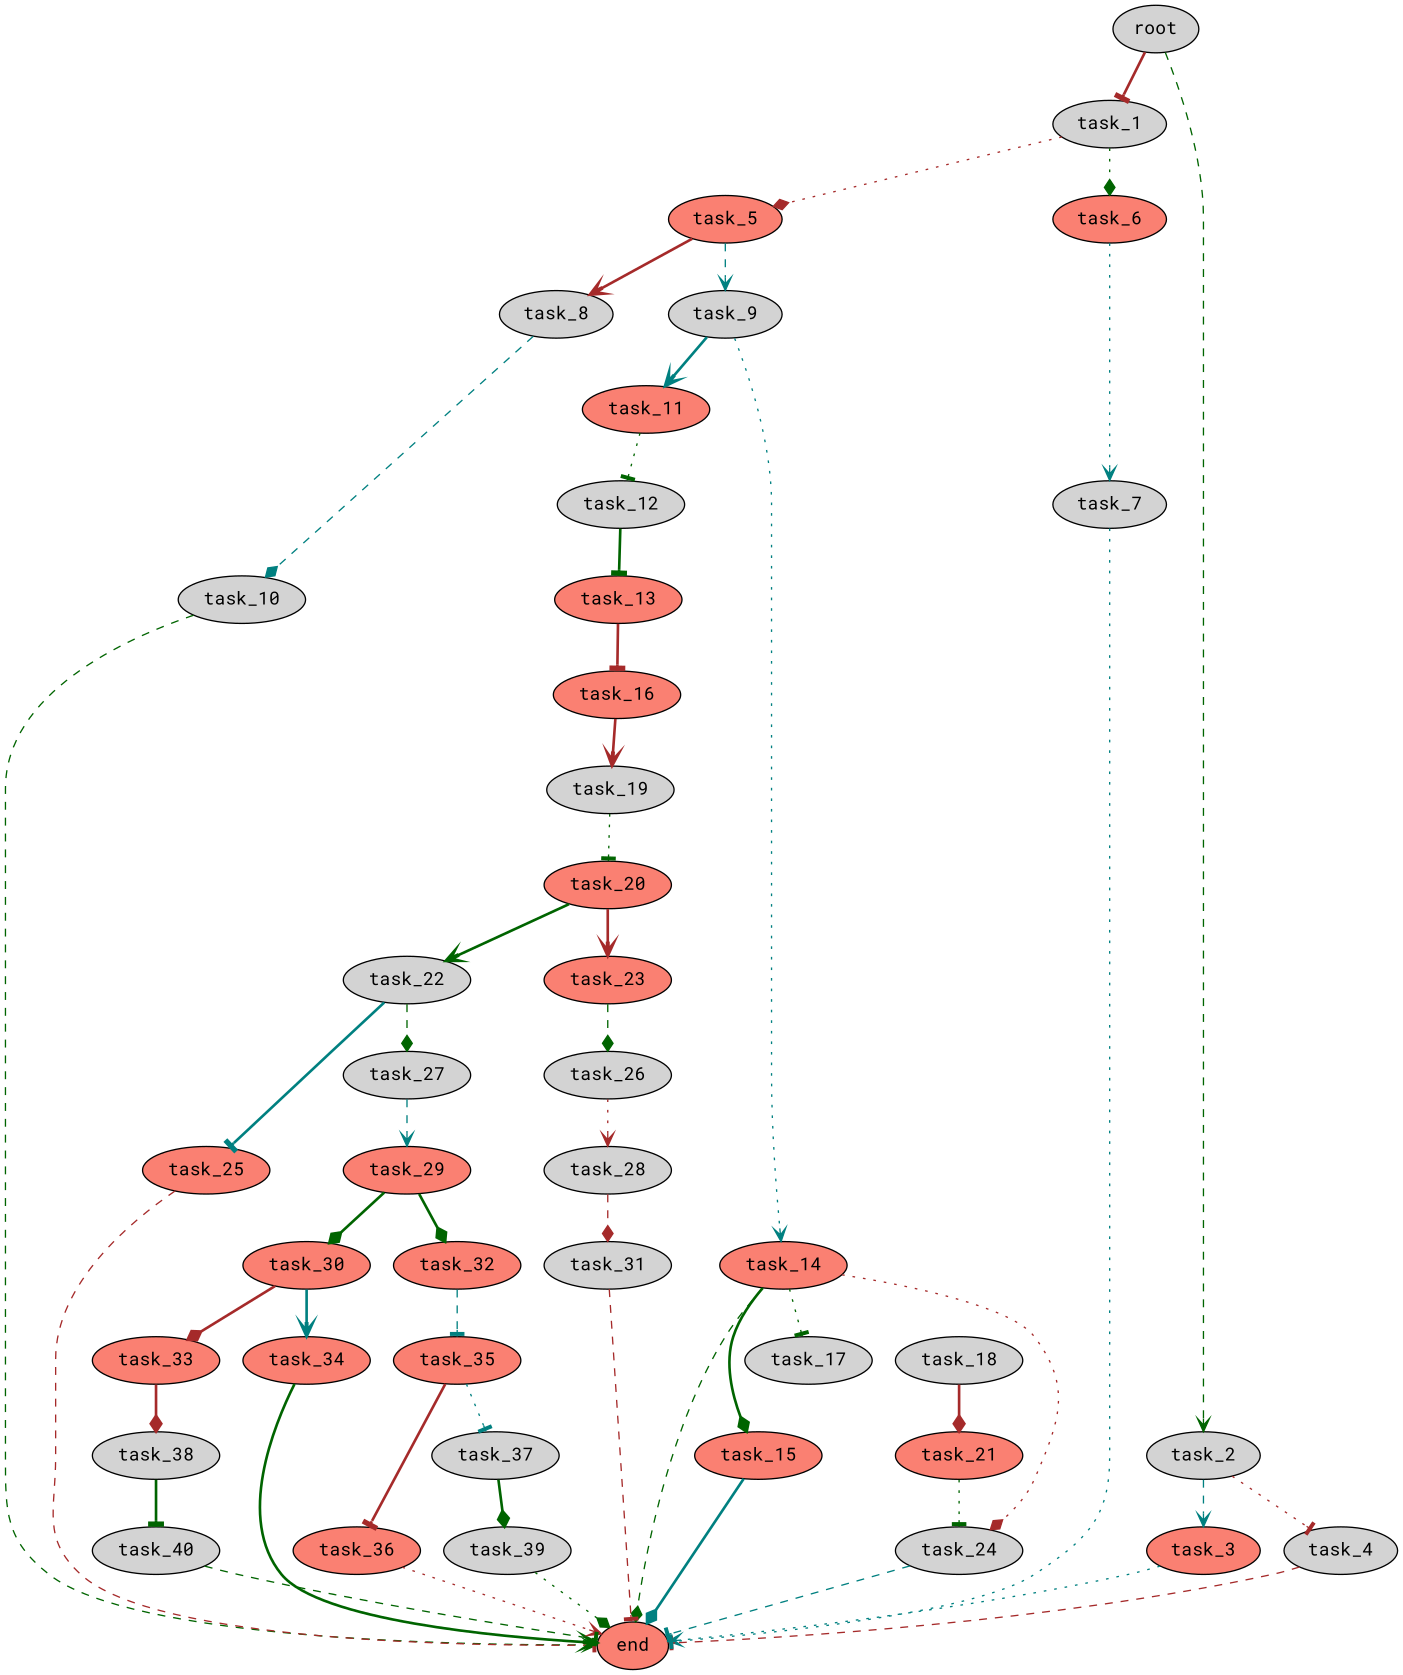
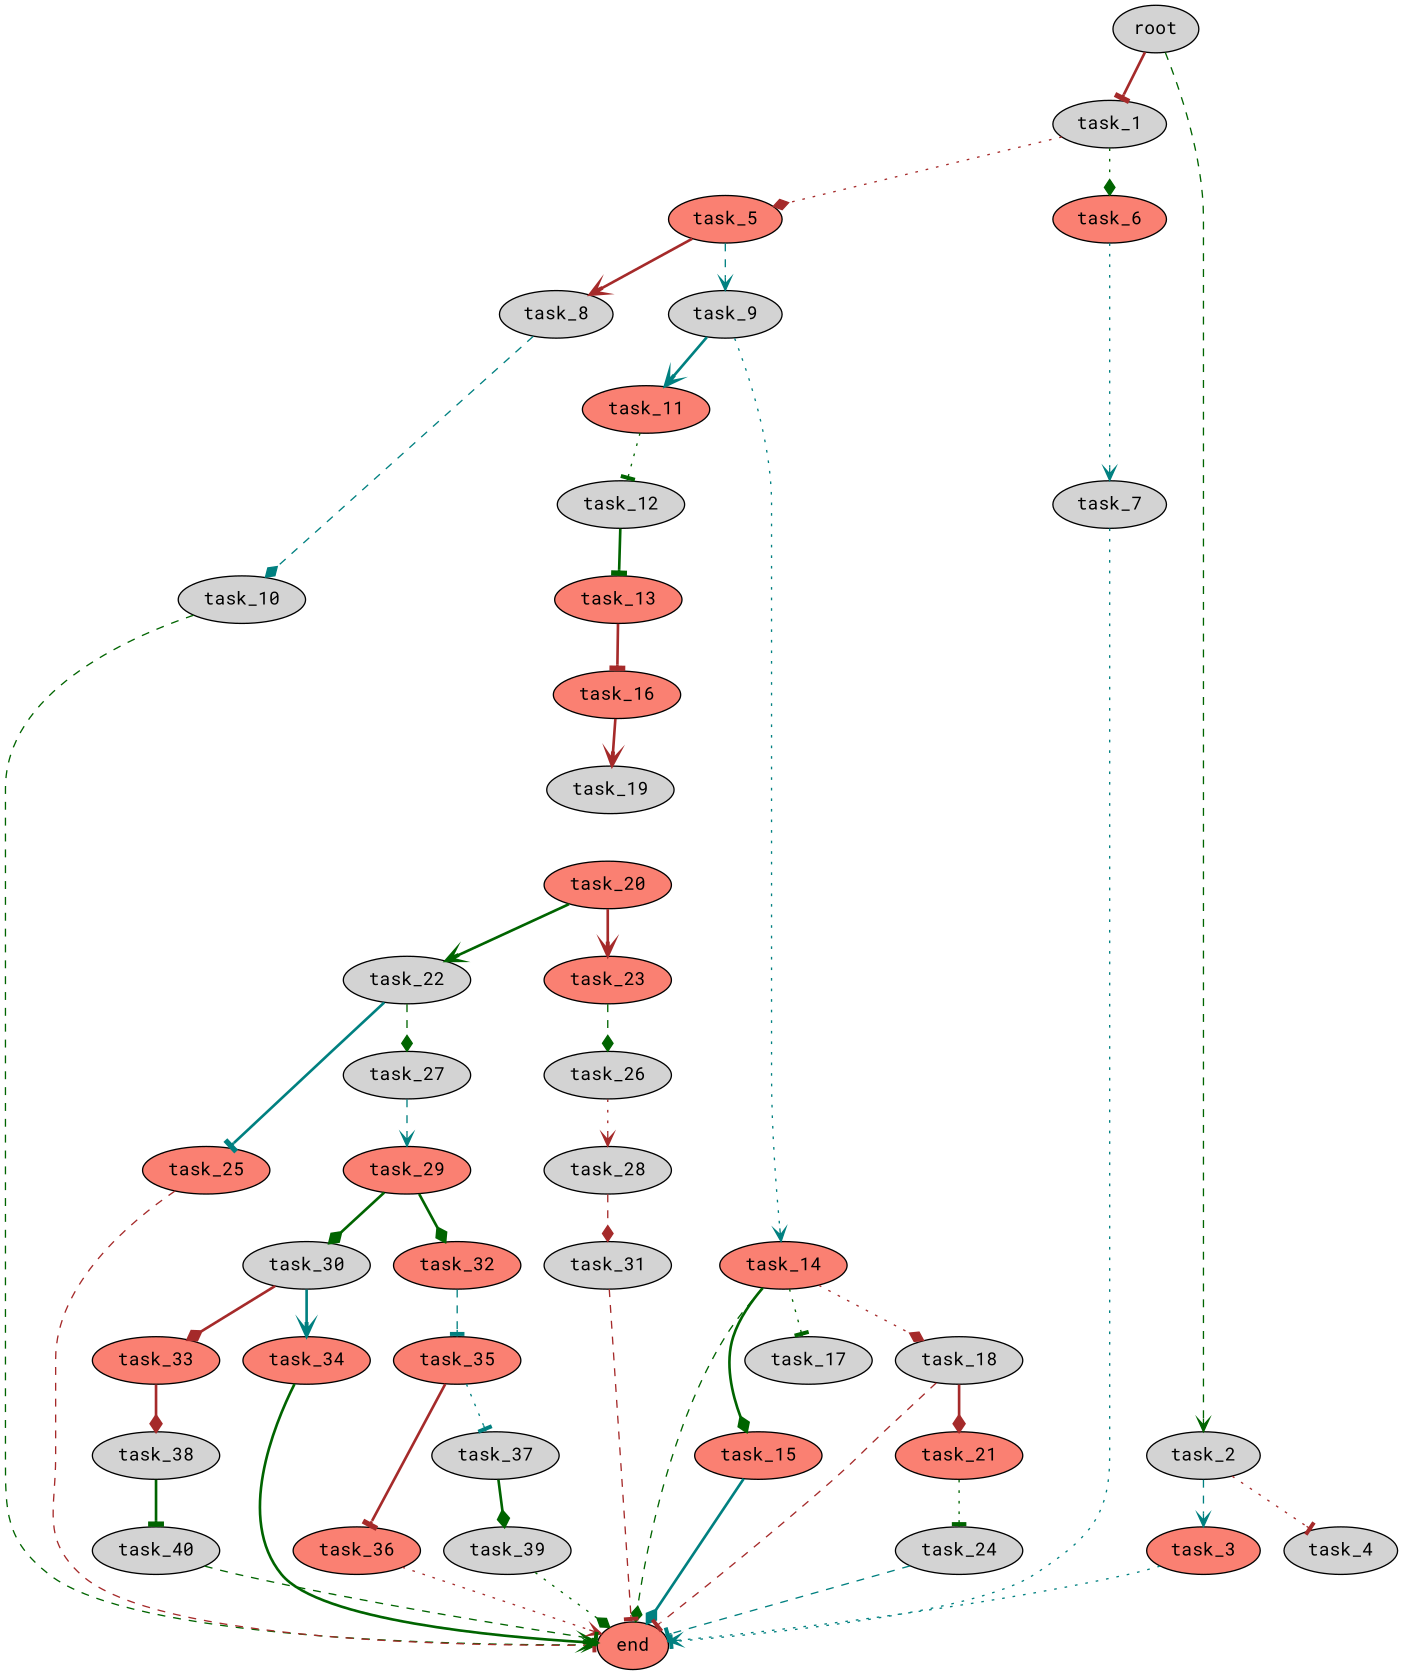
edge "task_19" -> "task_20": removed
node "task_30": fillcolor salmon -> lightgrey
edge "task_14" -> "task_24": now "task_14" -> "task_18"
edge "task_4" -> "end": now "task_18" -> "end"
